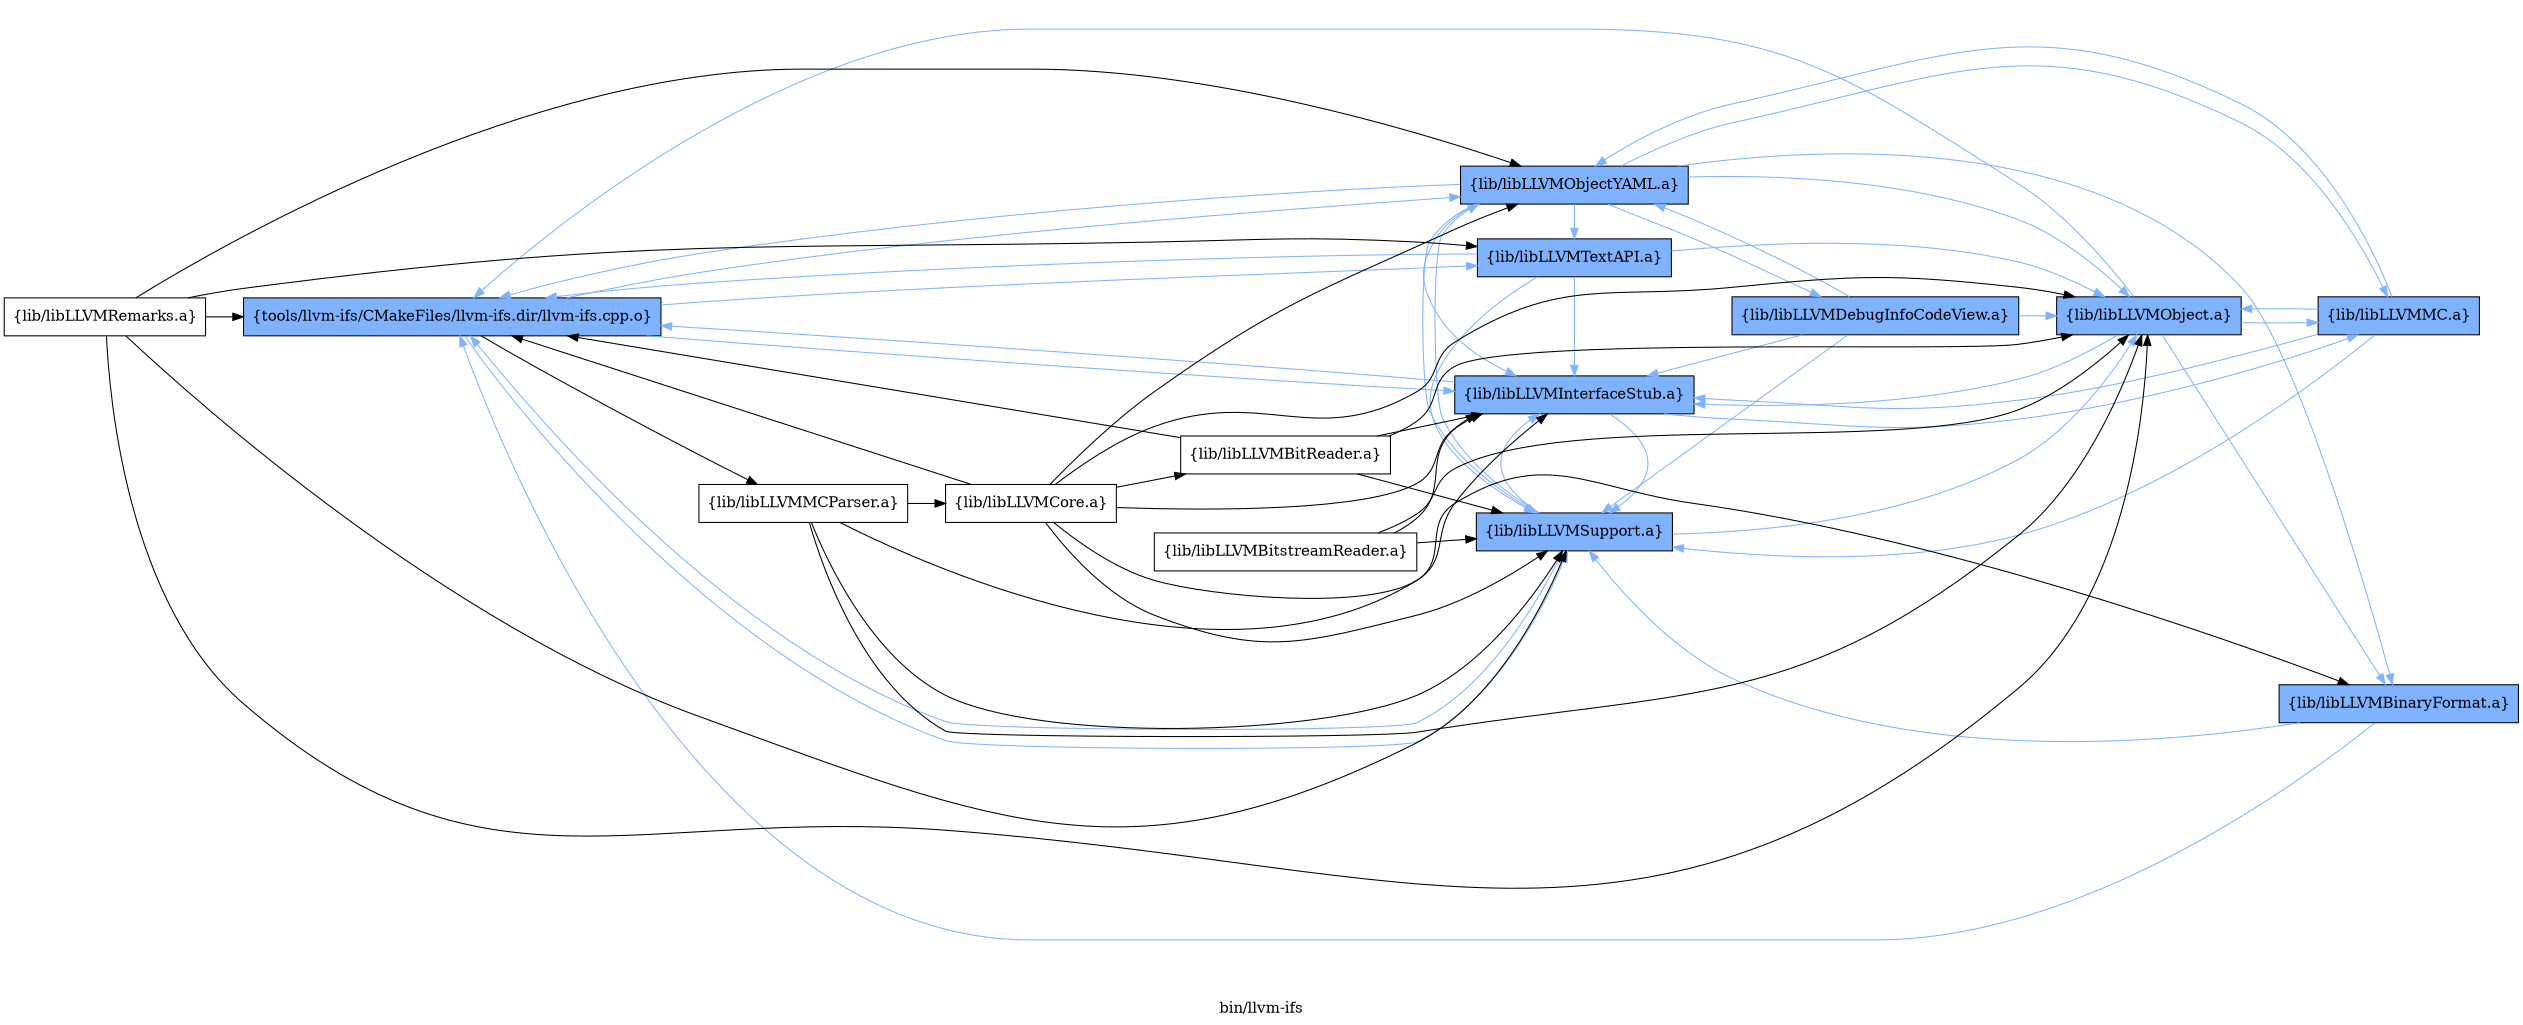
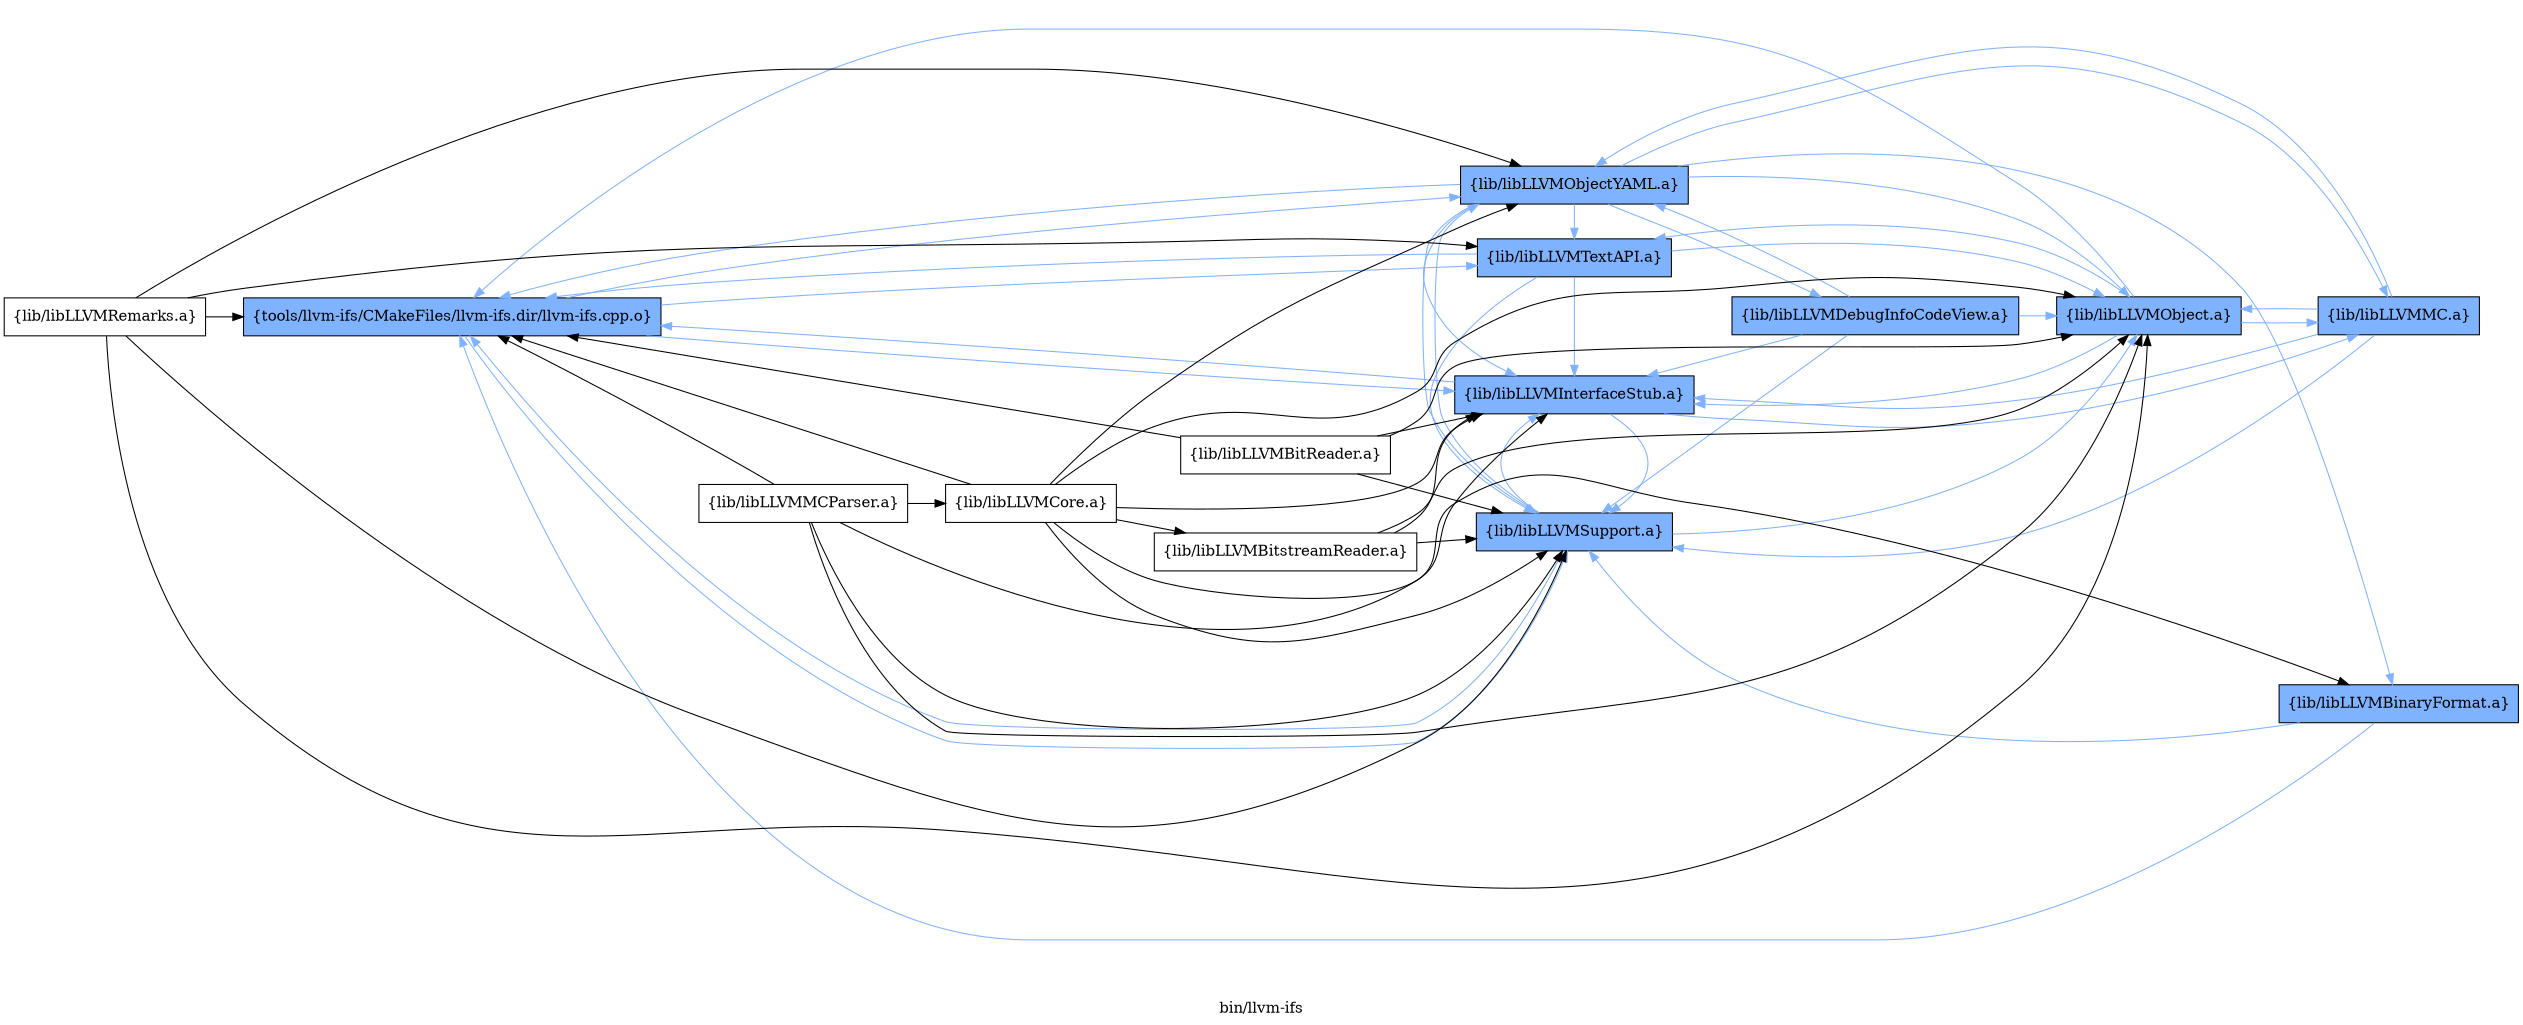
edge "{tools/llvm-ifs/CMakeFiles/llvm-ifs.dir/llvm-ifs.cpp.o}" -> "{lib/libLLVMMCParser.a}": reversed
edge "{lib/libLLVMCore.a}" -> "{lib/libLLVMBitReader.a}": now "{lib/libLLVMCore.a}" -> "{lib/libLLVMBitstreamReader.a}"
edge "{lib/libLLVMObject.a}" -> "{lib/libLLVMBinaryFormat.a}": now "{lib/libLLVMObject.a}" -> "{lib/libLLVMTextAPI.a}"
